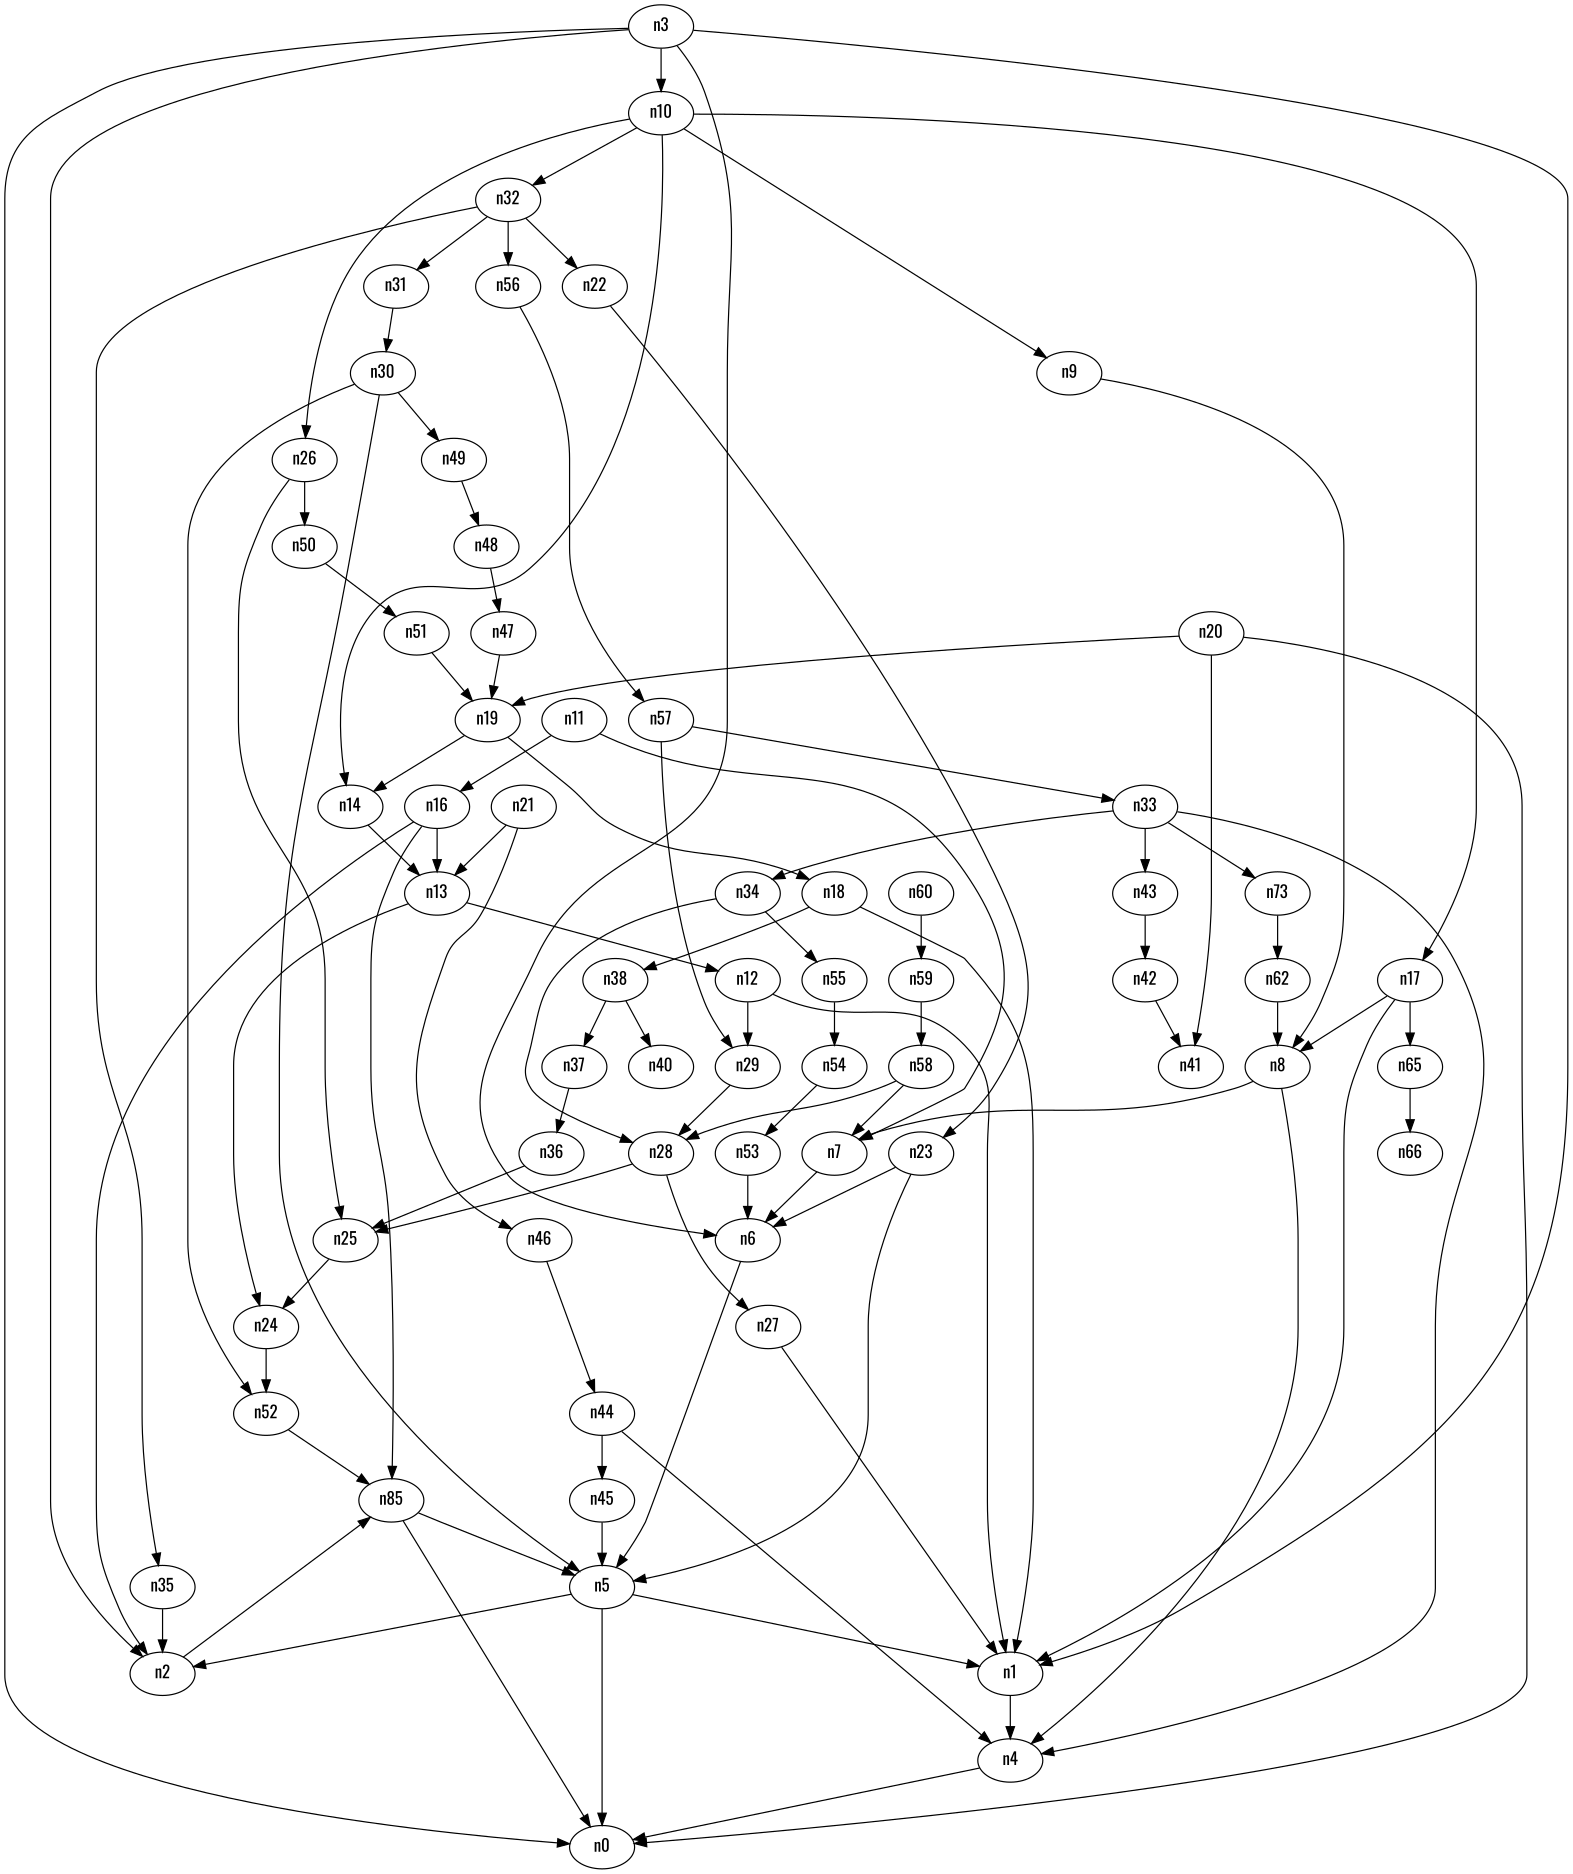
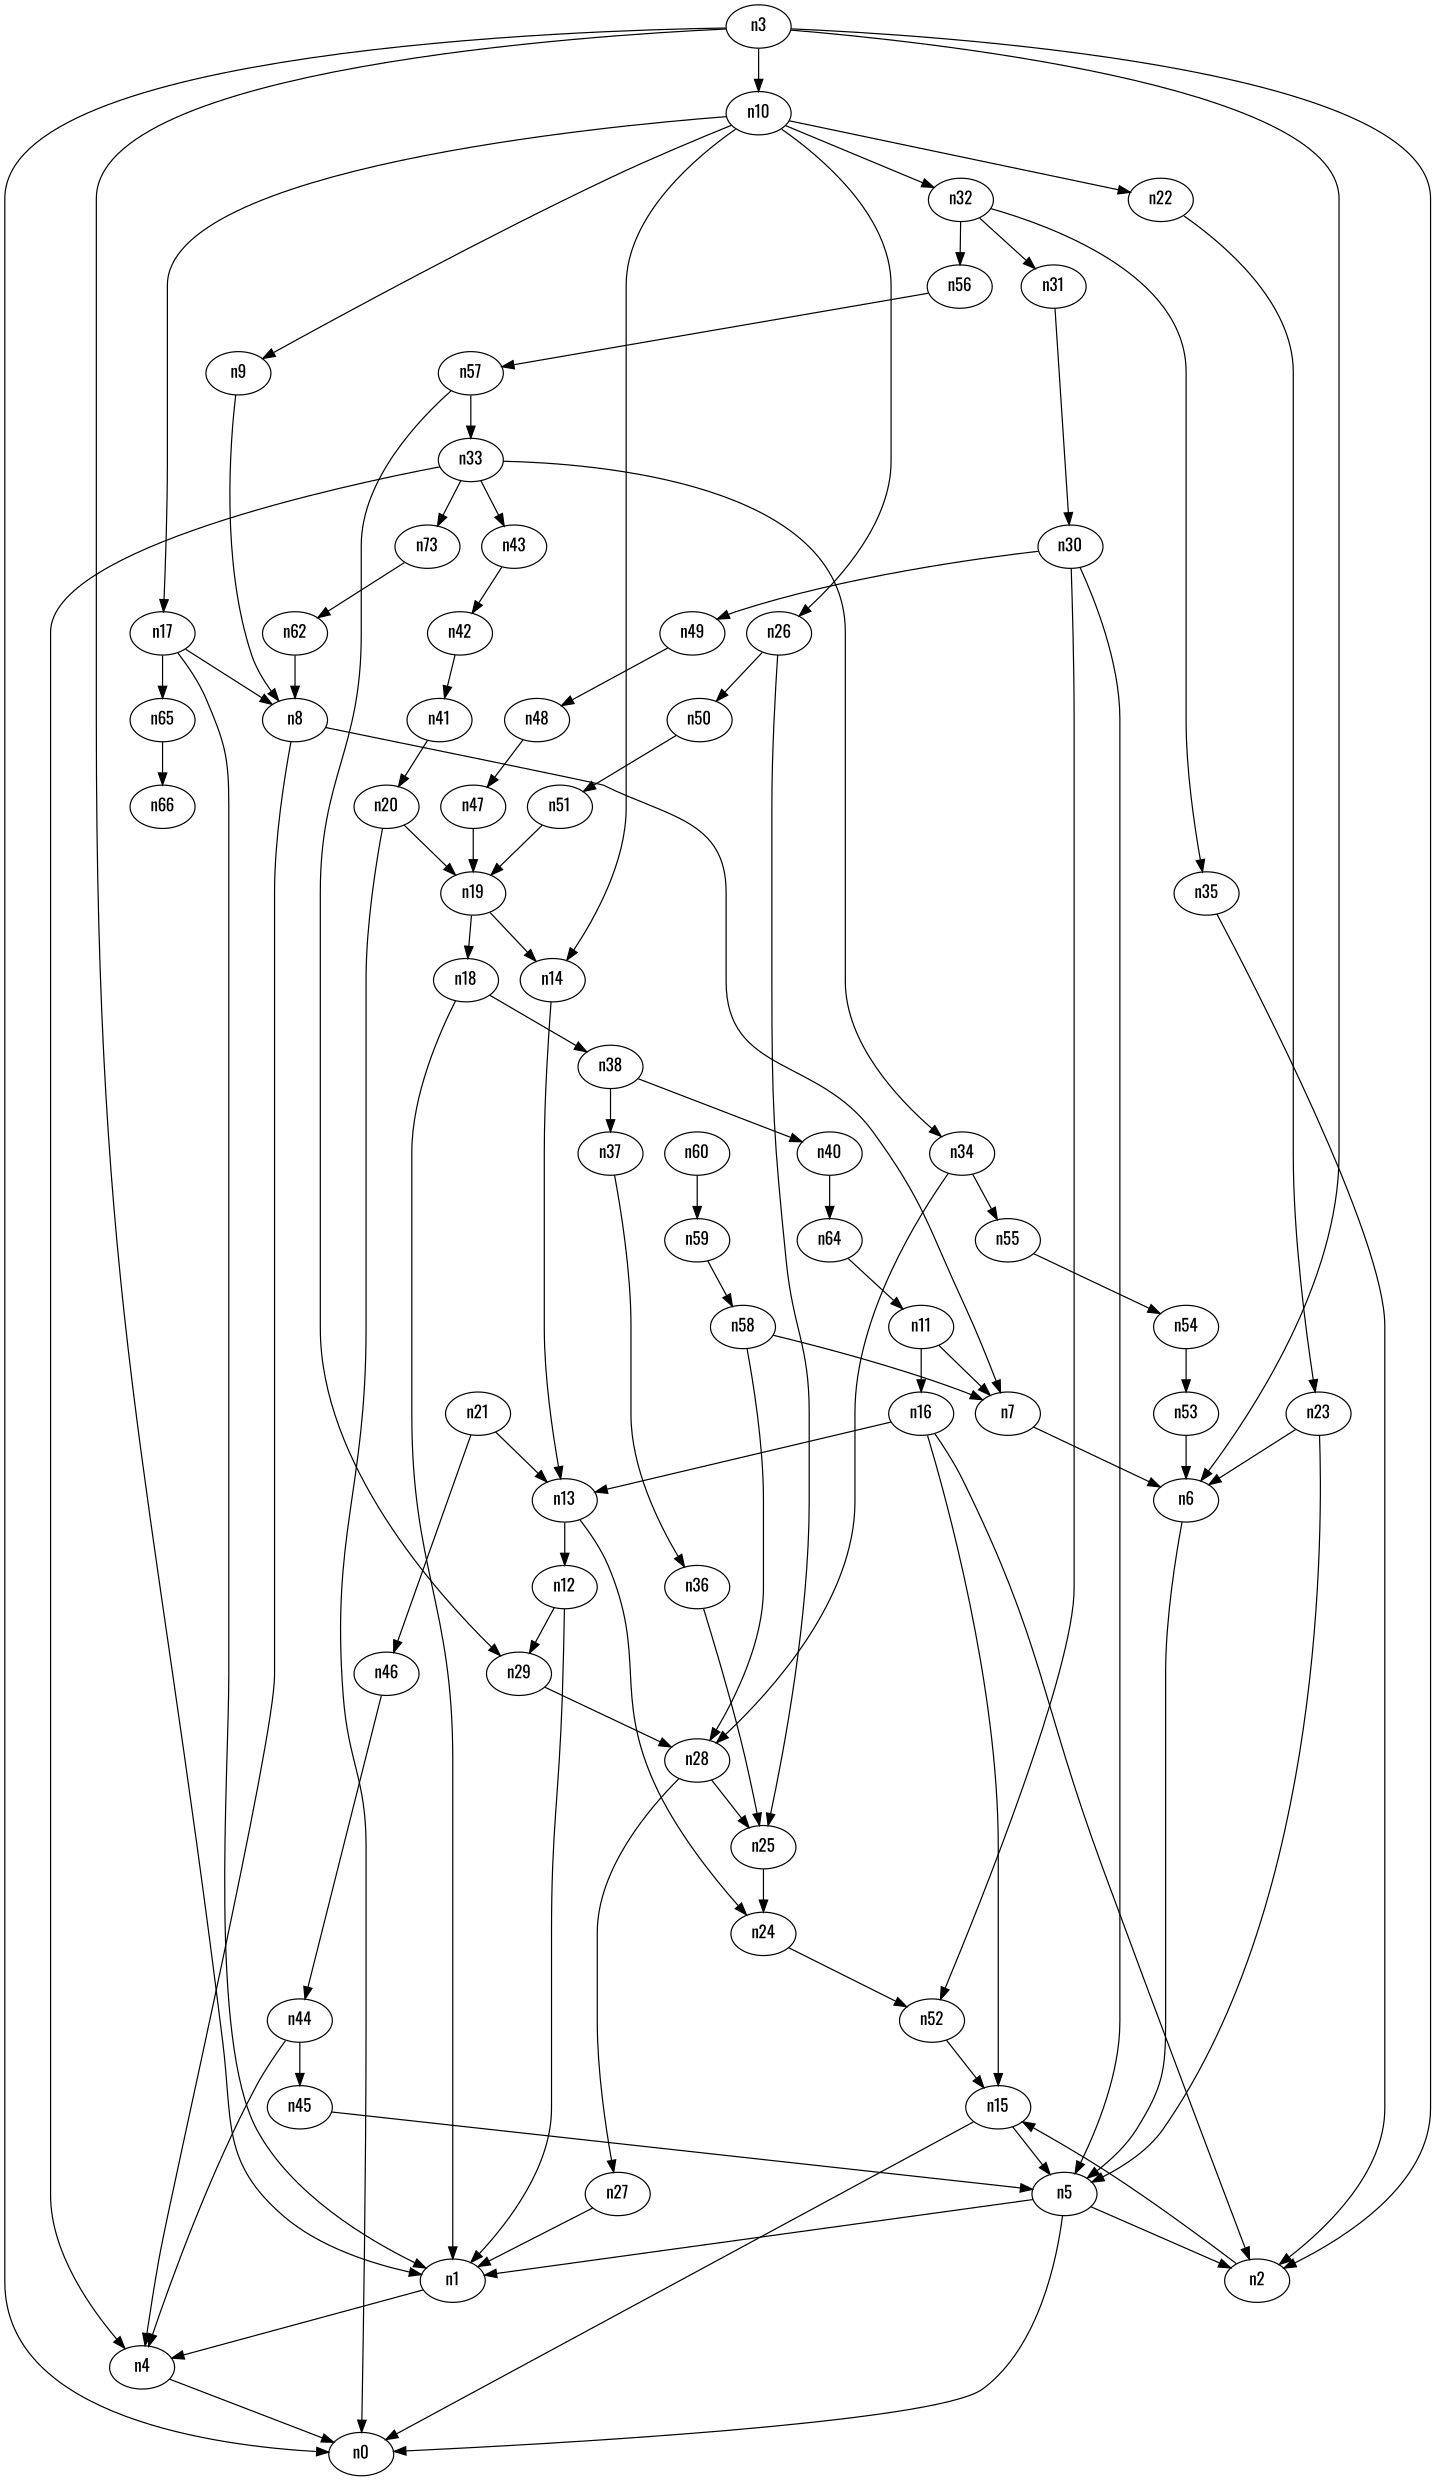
edge "n32" -> "n22": now "n10" -> "n22"
edge "n20" -> "n41": reversed
node "n64": added
node "n85": label "n85" -> "n15"
